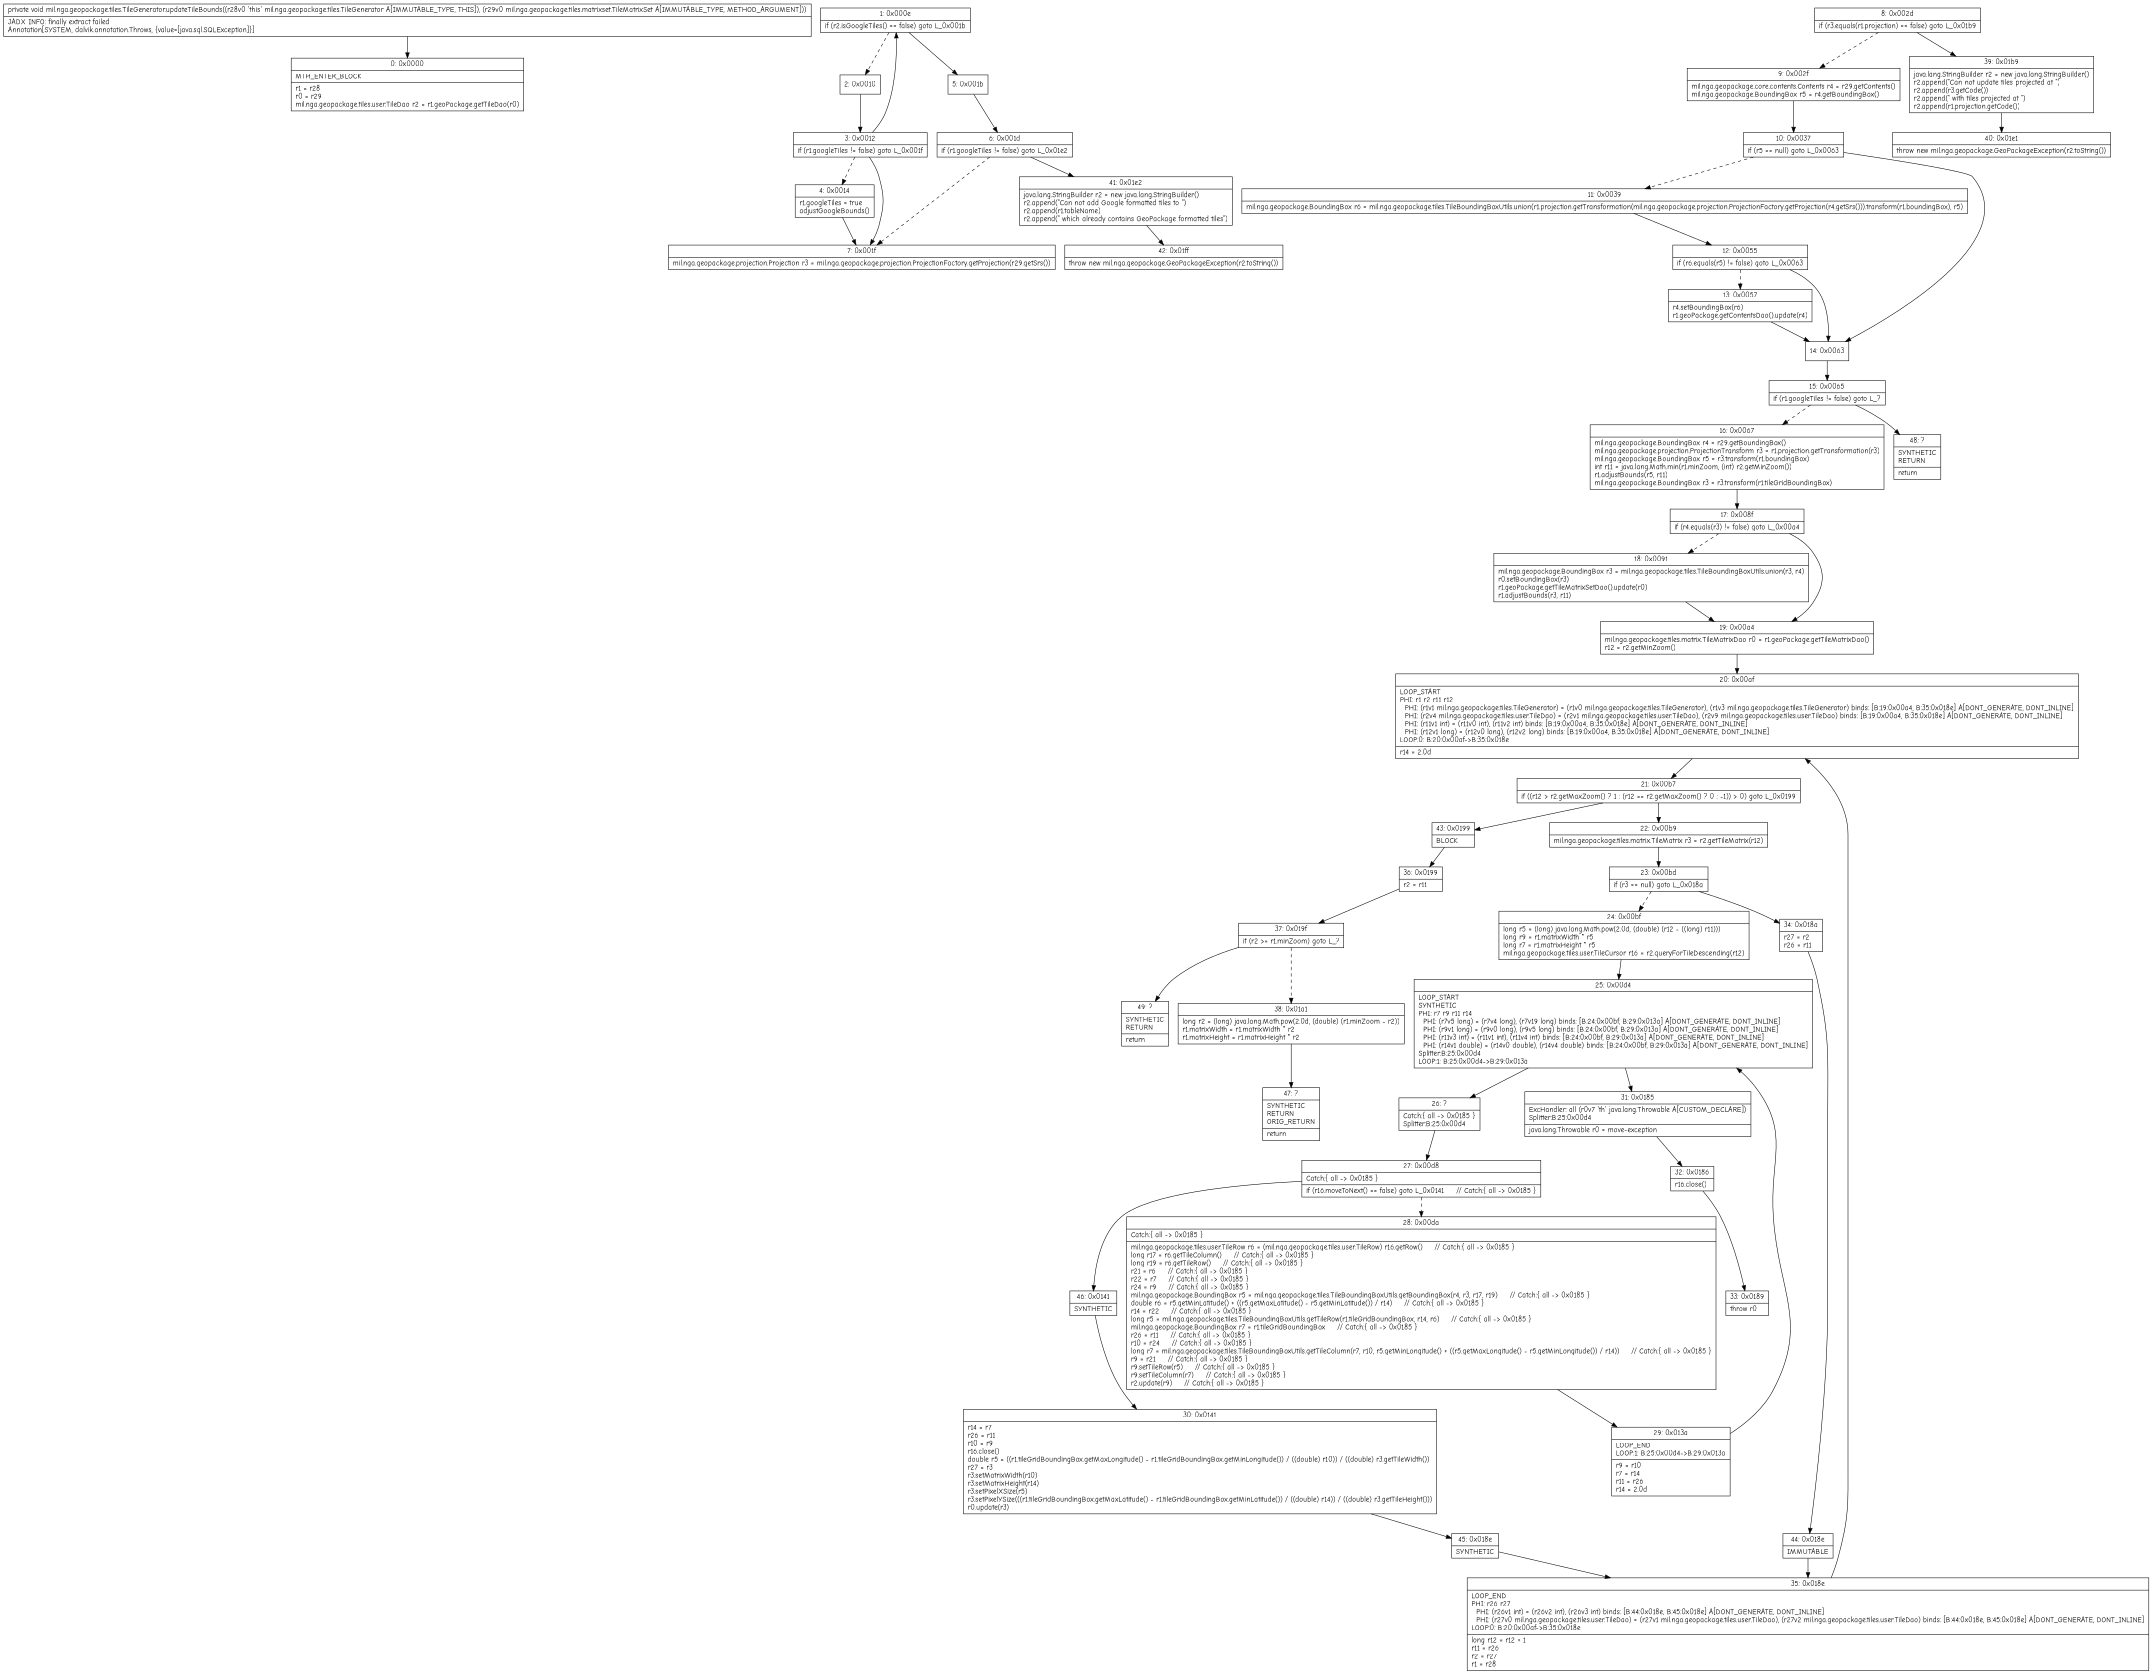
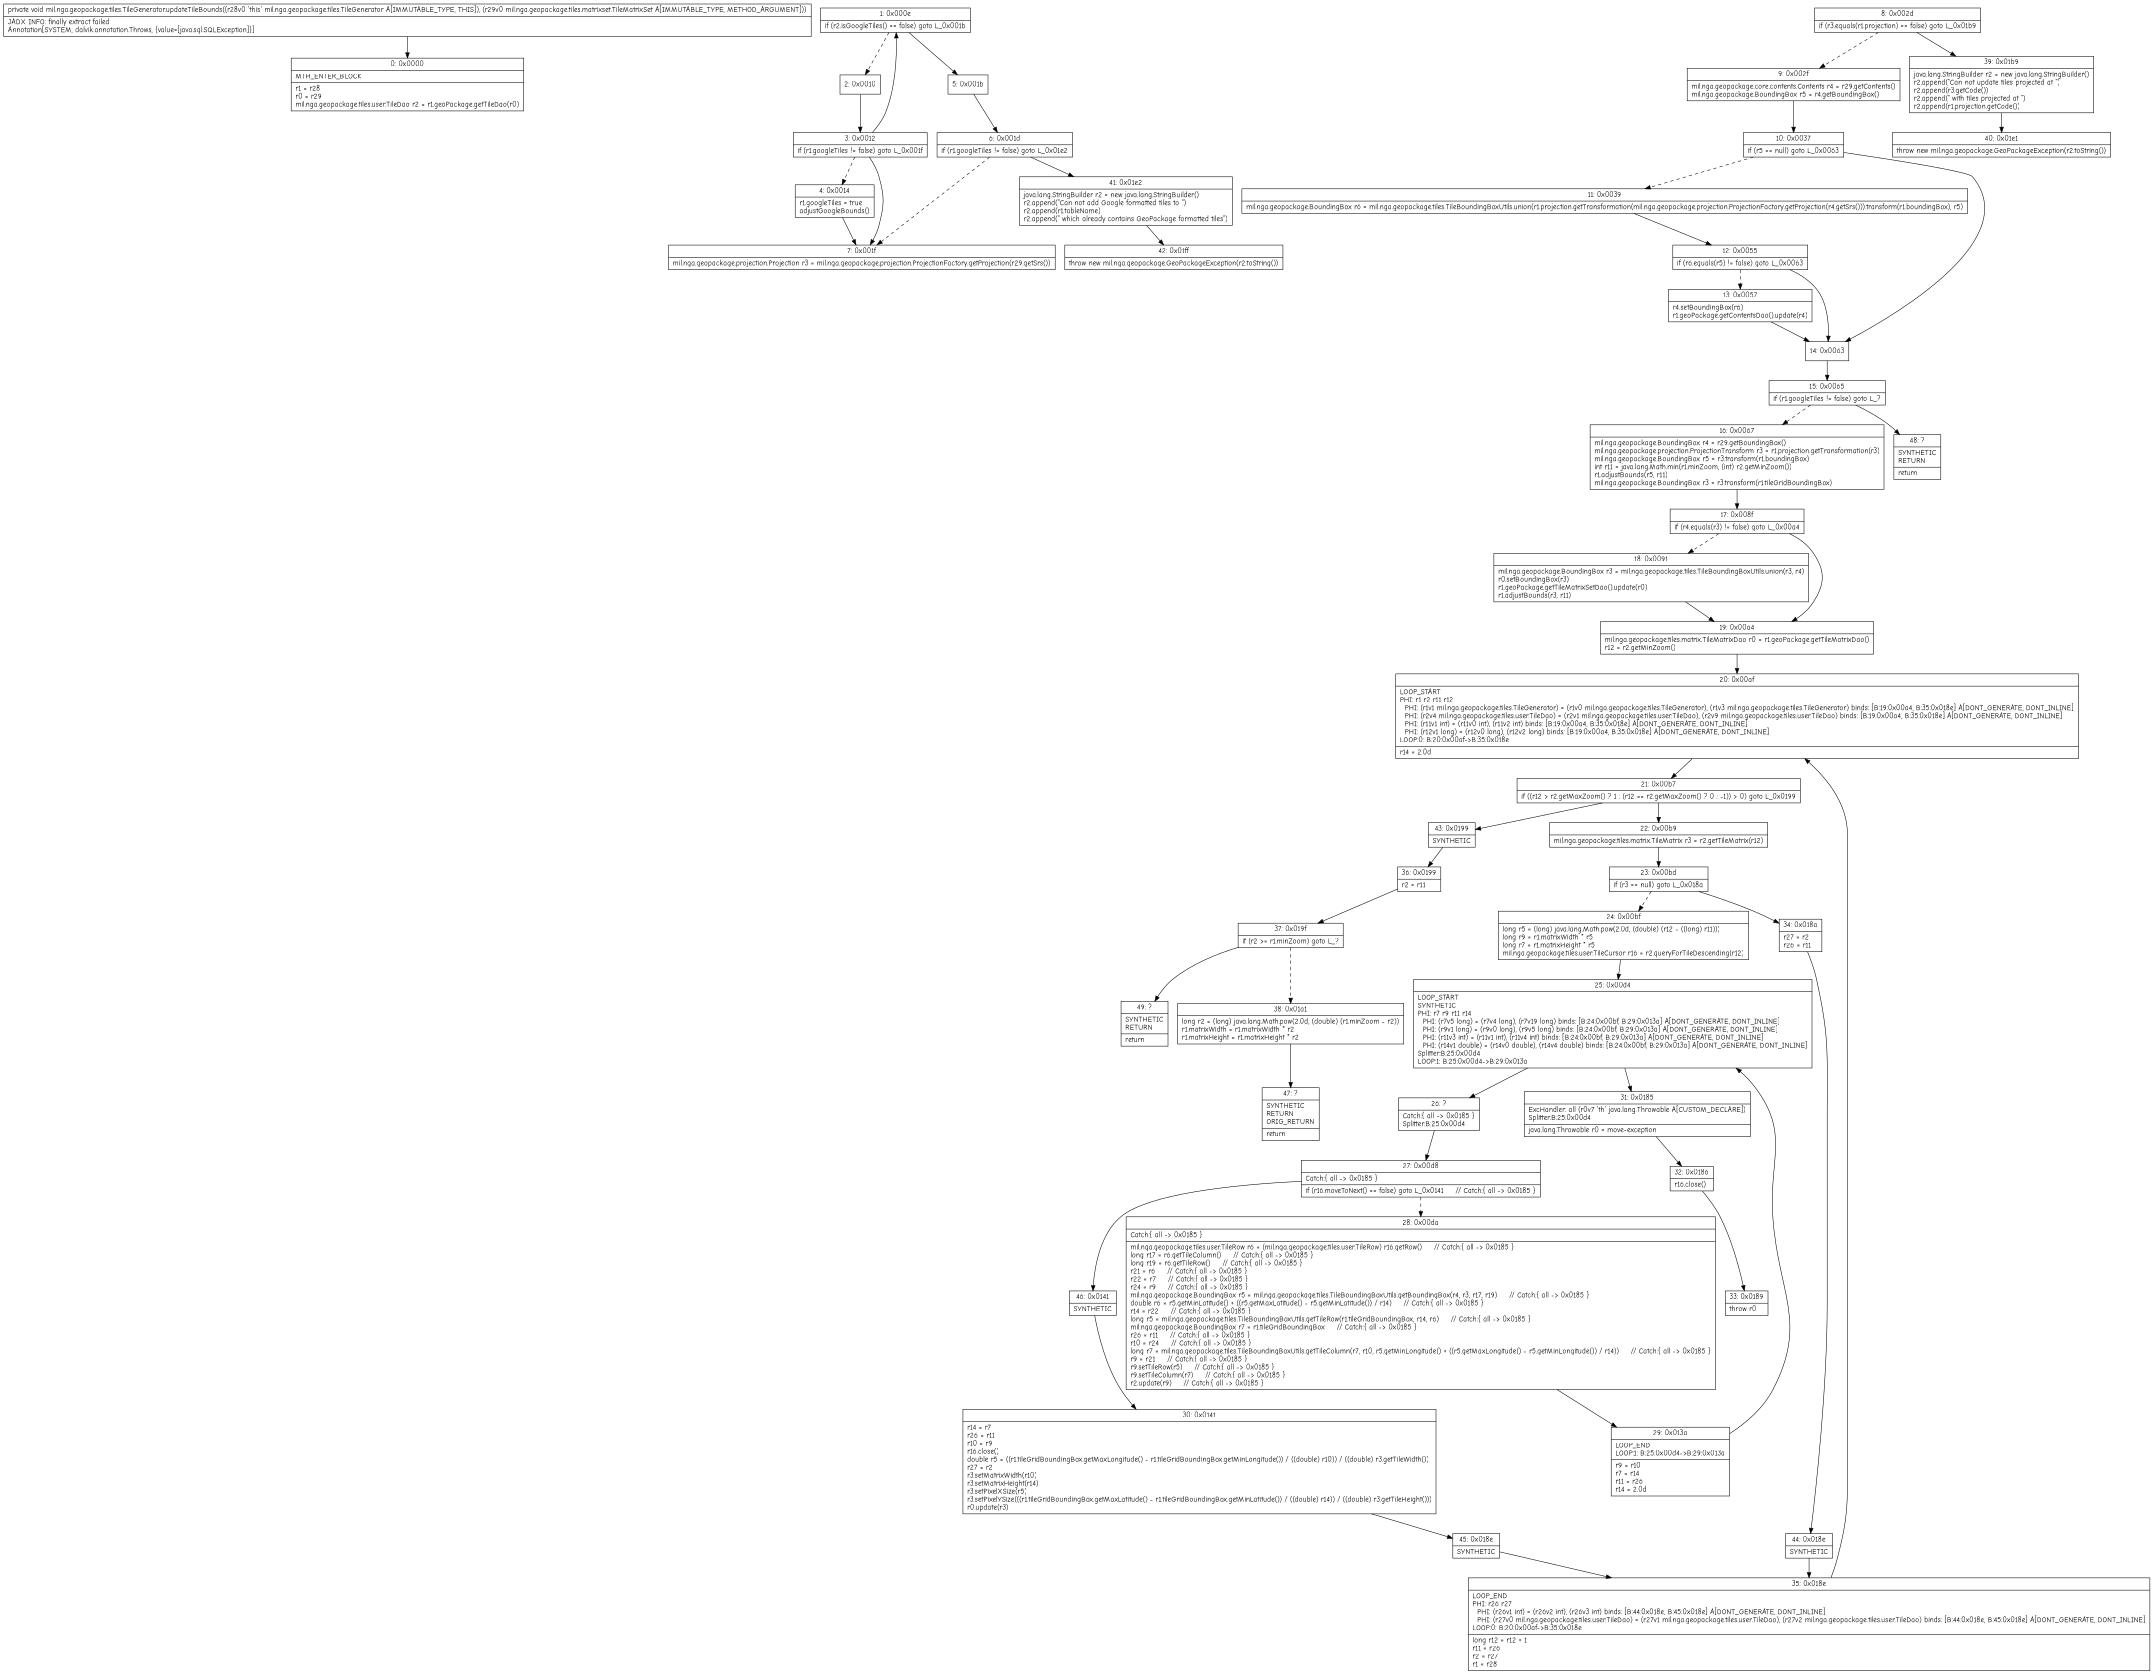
node "43: 0x0199": text "BLOCK" -> "SYNTHETIC"
node "30: 0x0141": text "r27 = r3" -> "r27 = r2"
node "44: 0x018e": text "IMMUTABLE" -> "SYNTHETIC"
